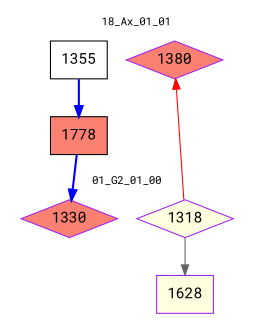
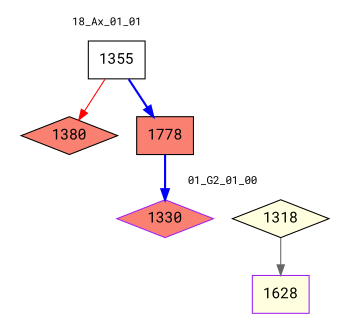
node "1380": color purple -> black
edge "1318" -> "1380": now "1355" -> "1380"
node "1318": color purple -> black
